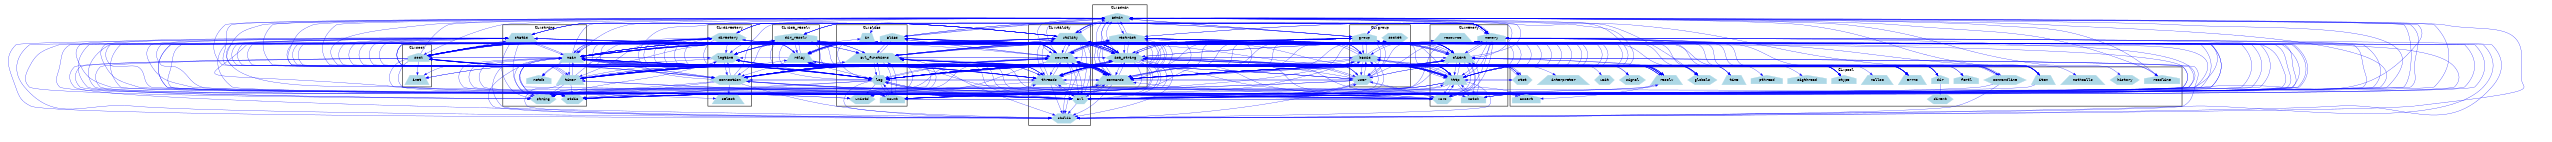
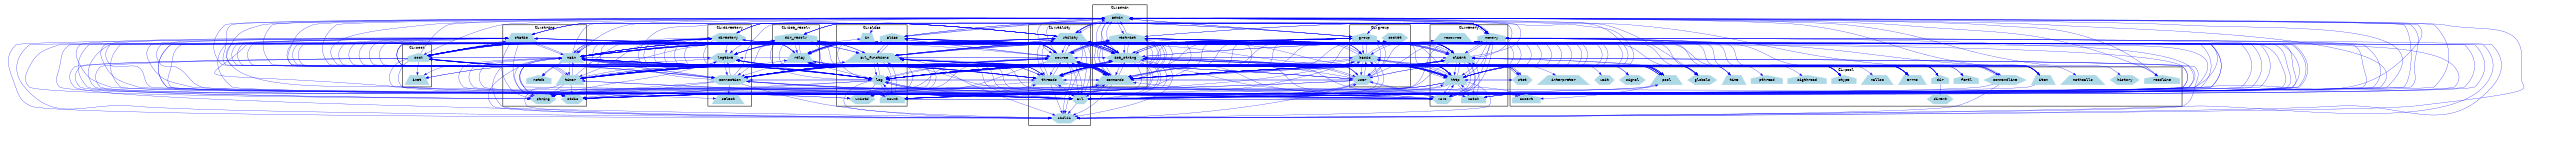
node "resolv": label "resolv" -> "pool"
